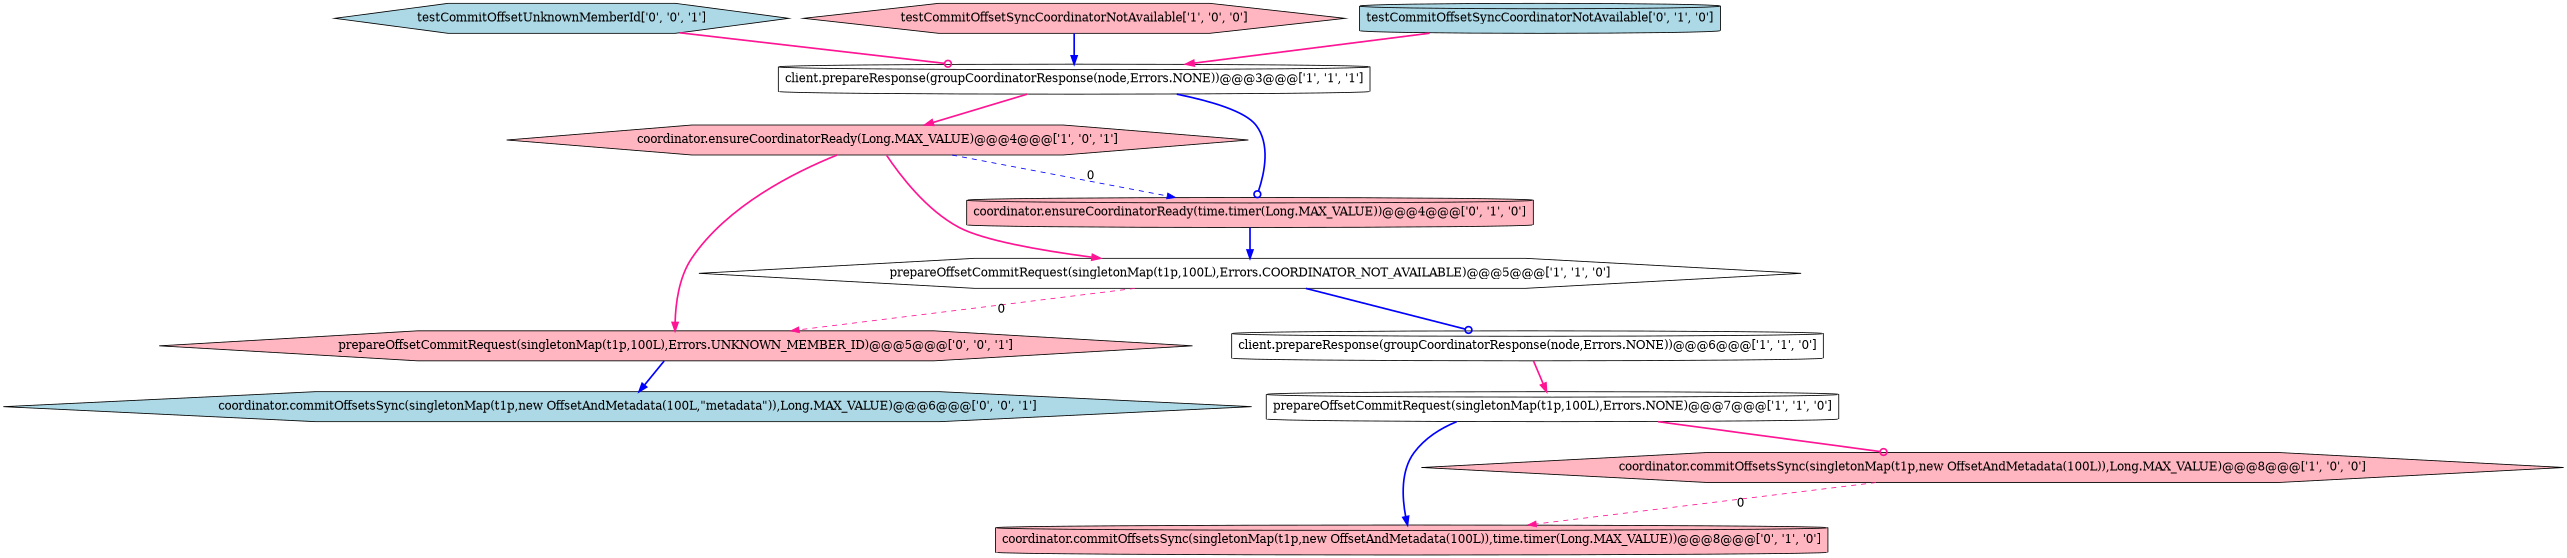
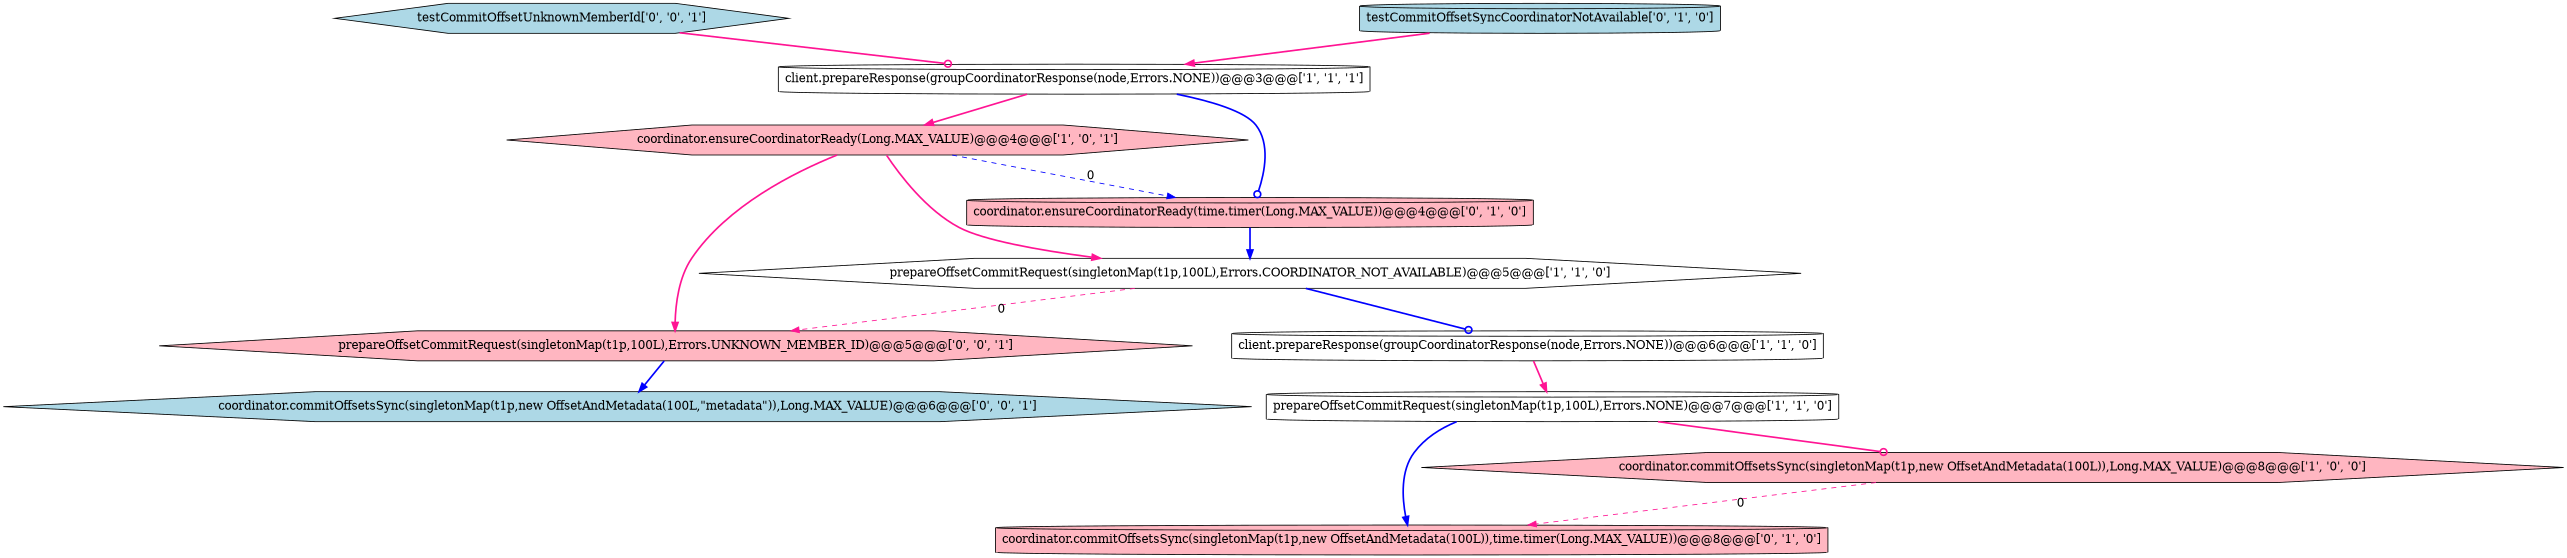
node "testCommitOffsetSyncCoordinatorNotAvailable['1', '0', '0']": removed
